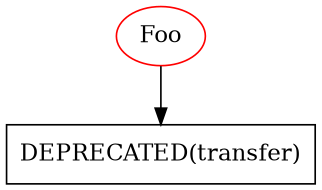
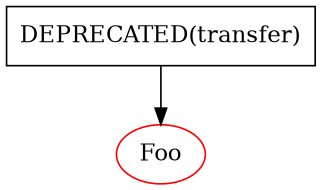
edge "Foo" -> "DEPRECATED(transfer)": reversed
